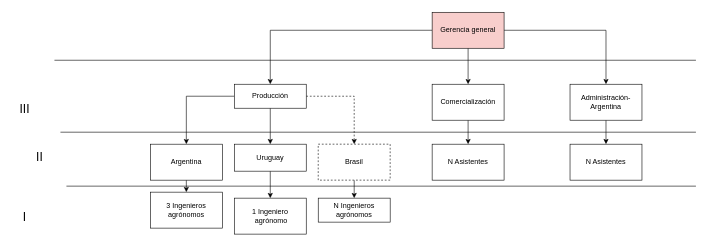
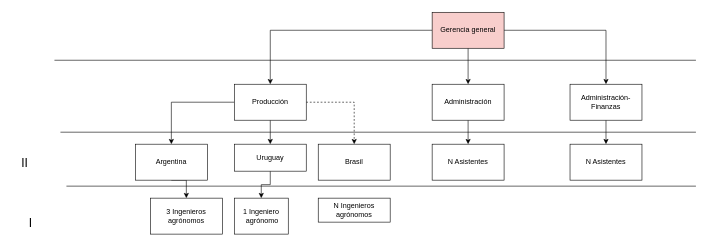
node "Producción": size 72x24 -> 72x36
node "Comercialización": label "Comercialización" -> "Administración"
node "Administración-Argentina": label "Administración-Argentina" -> "Administración-Finanzas"
node "III": removed
node "II": moved (39, 156) -> (24, 162)
node "Argentina": moved (186, 162) -> (171, 162)
node "Brasil": style dashed -> solid
edge "Brasil" -> "N Ingenieros agrónomos": removed
node "3 Ingenieros agrónomos": moved (186, 210) -> (186, 216)
node "I": moved (24, 216) -> (30, 222)
node "1 Ingeniero agrónomo": size 72x36 -> 54x36
